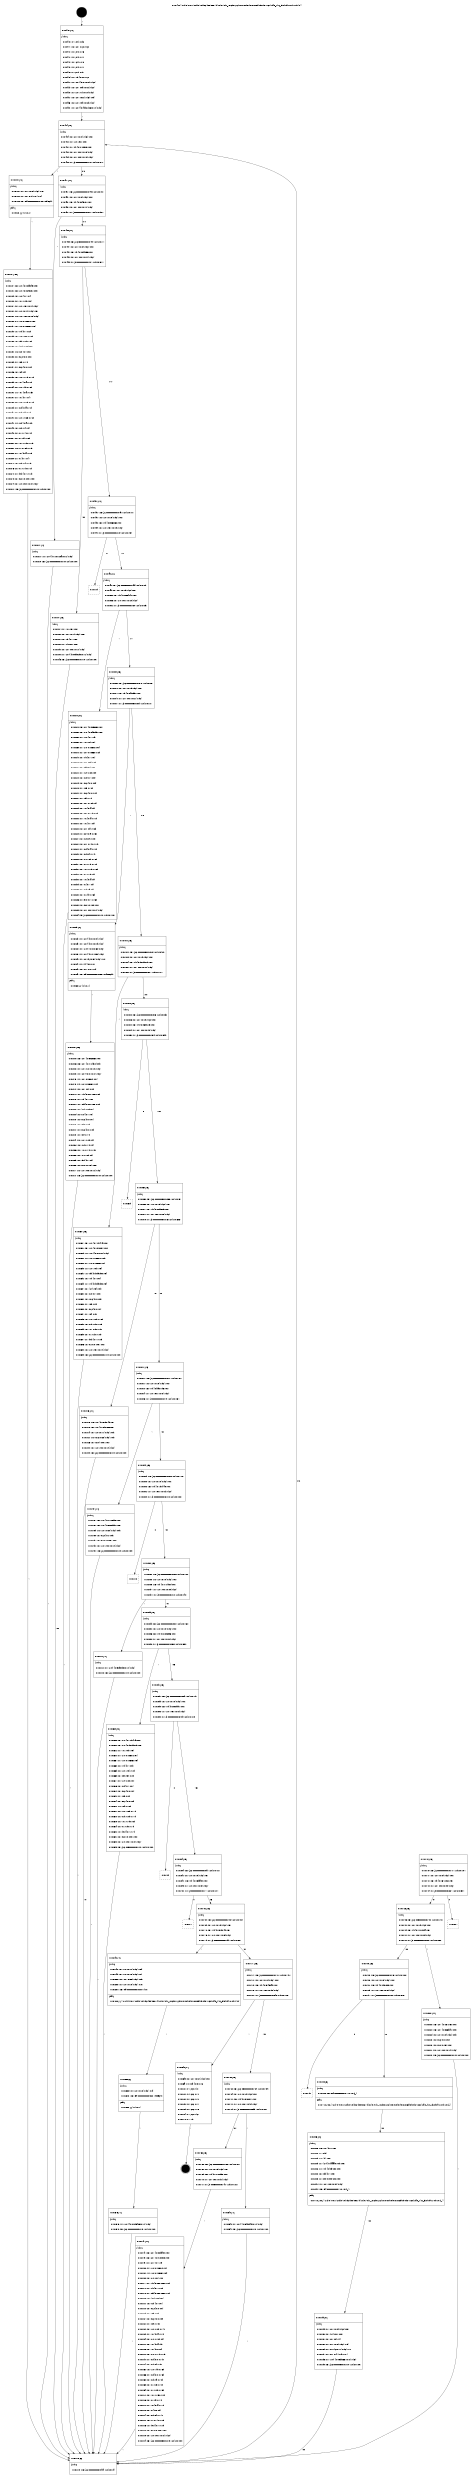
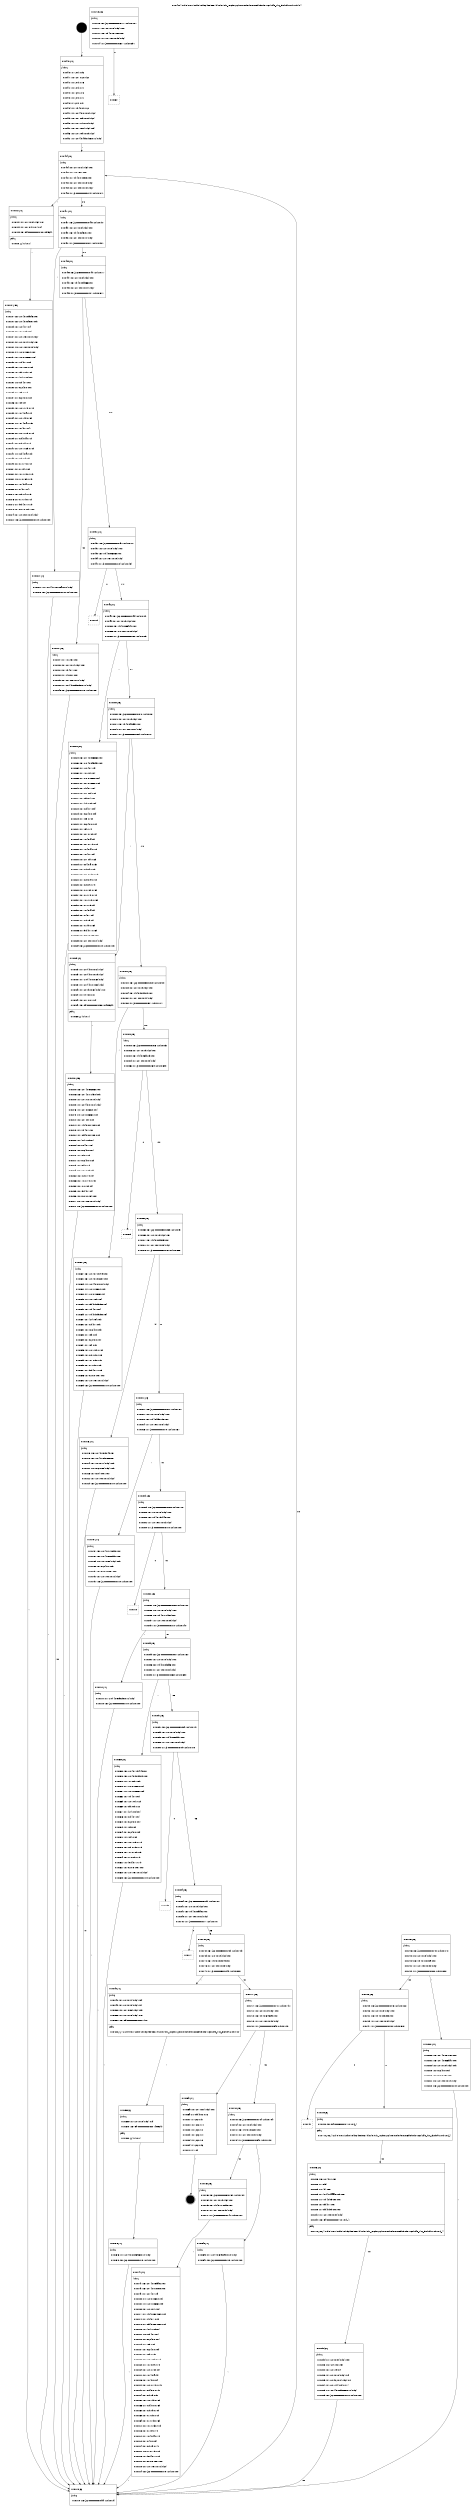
edge "0x40216c [25]" -> "0x402185 [25]": removed, label "101"
